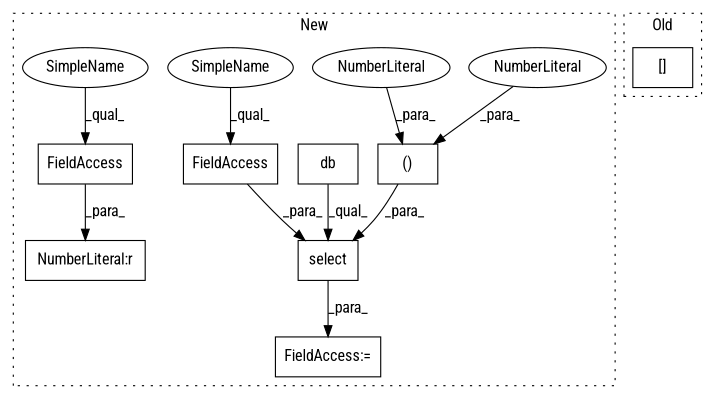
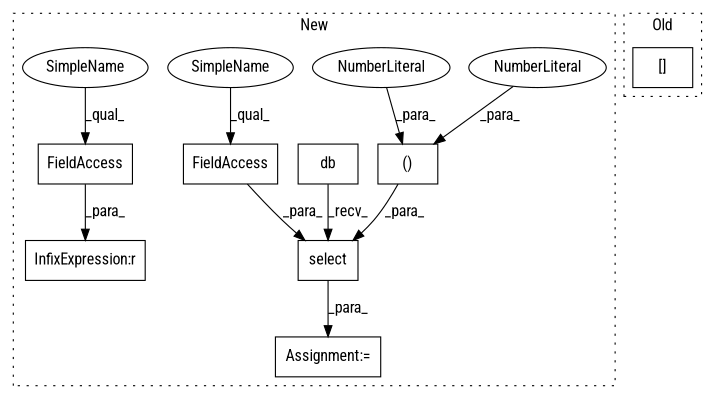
edge "db" -> "select": label "_qual_" -> "_recv_"
node "NumberLiteral:r": label "NumberLiteral:r" -> "InfixExpression:r"
node "FieldAccess:=": label "FieldAccess:=" -> "Assignment:="
